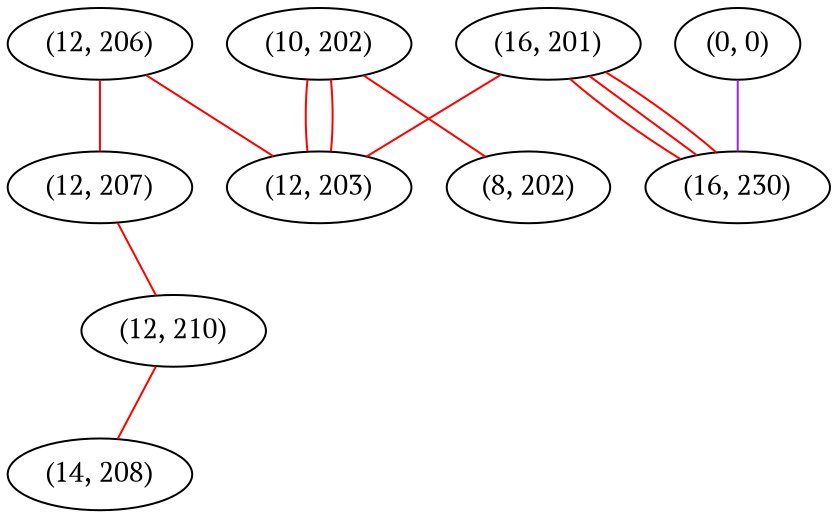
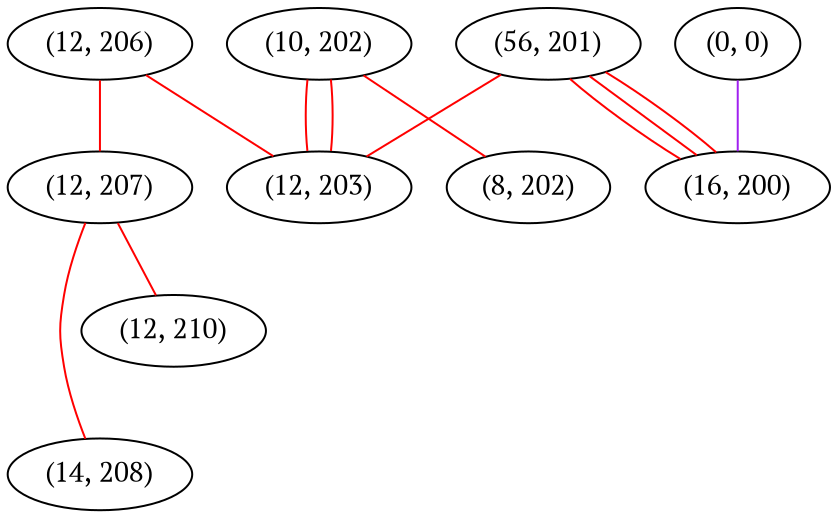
node "(16, 201)": label "(16, 201)" -> "(56, 201)"
node "(16, 230)": label "(16, 230)" -> "(16, 200)"
edge "(12, 210)" -- "(14, 208)": now "(12, 207)" -- "(14, 208)"
